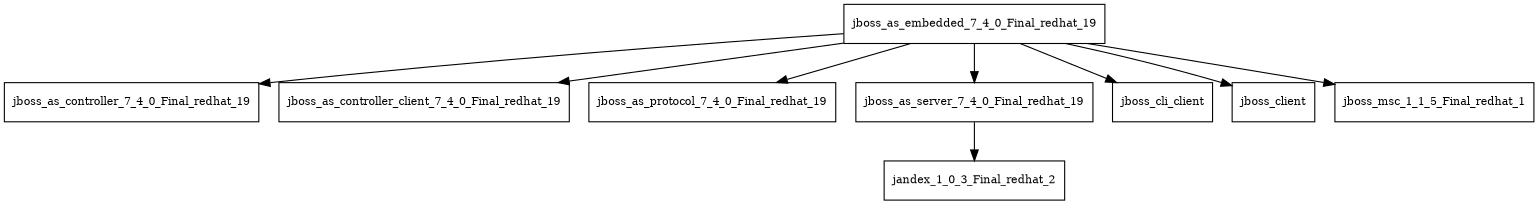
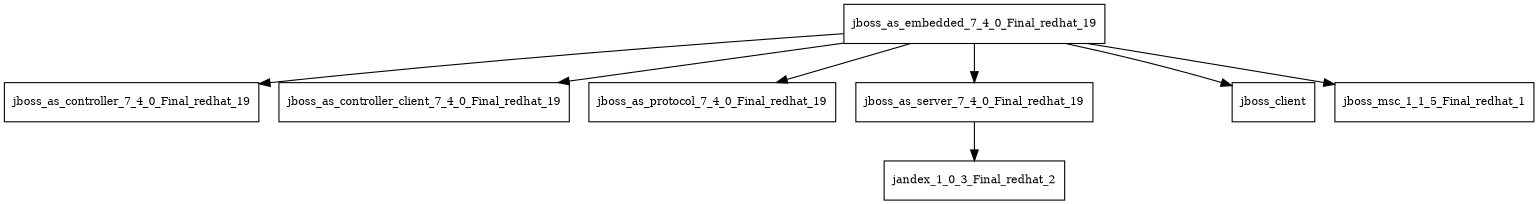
node "jboss_cli_client": removed
